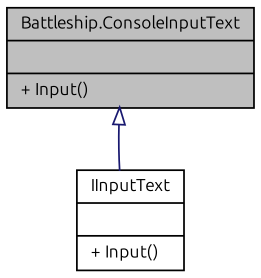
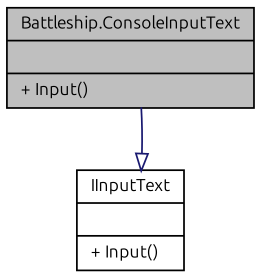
edge "IInputText" -> "Battleship.ConsoleInputText": reversed
